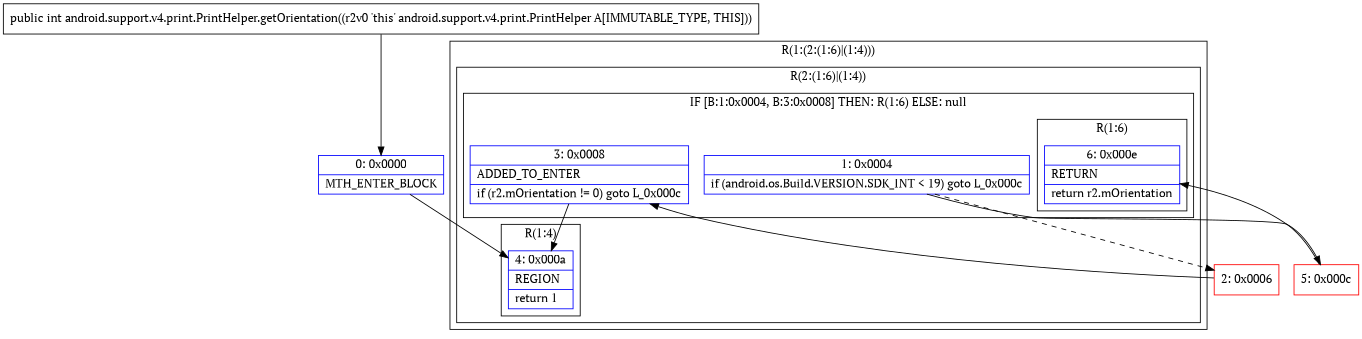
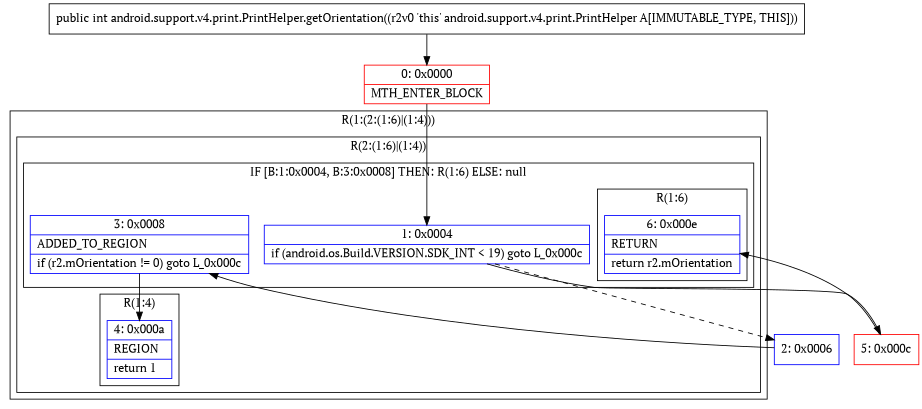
node "3: 0x0008": text "ADDED_TO_ENTER" -> "ADDED_TO_REGION"
node "0: 0x0000": color blue -> red
edge "0: 0x0000" -> "4: 0x000a": now "0: 0x0000" -> "1: 0x0004"
node "2: 0x0006": color red -> blue
